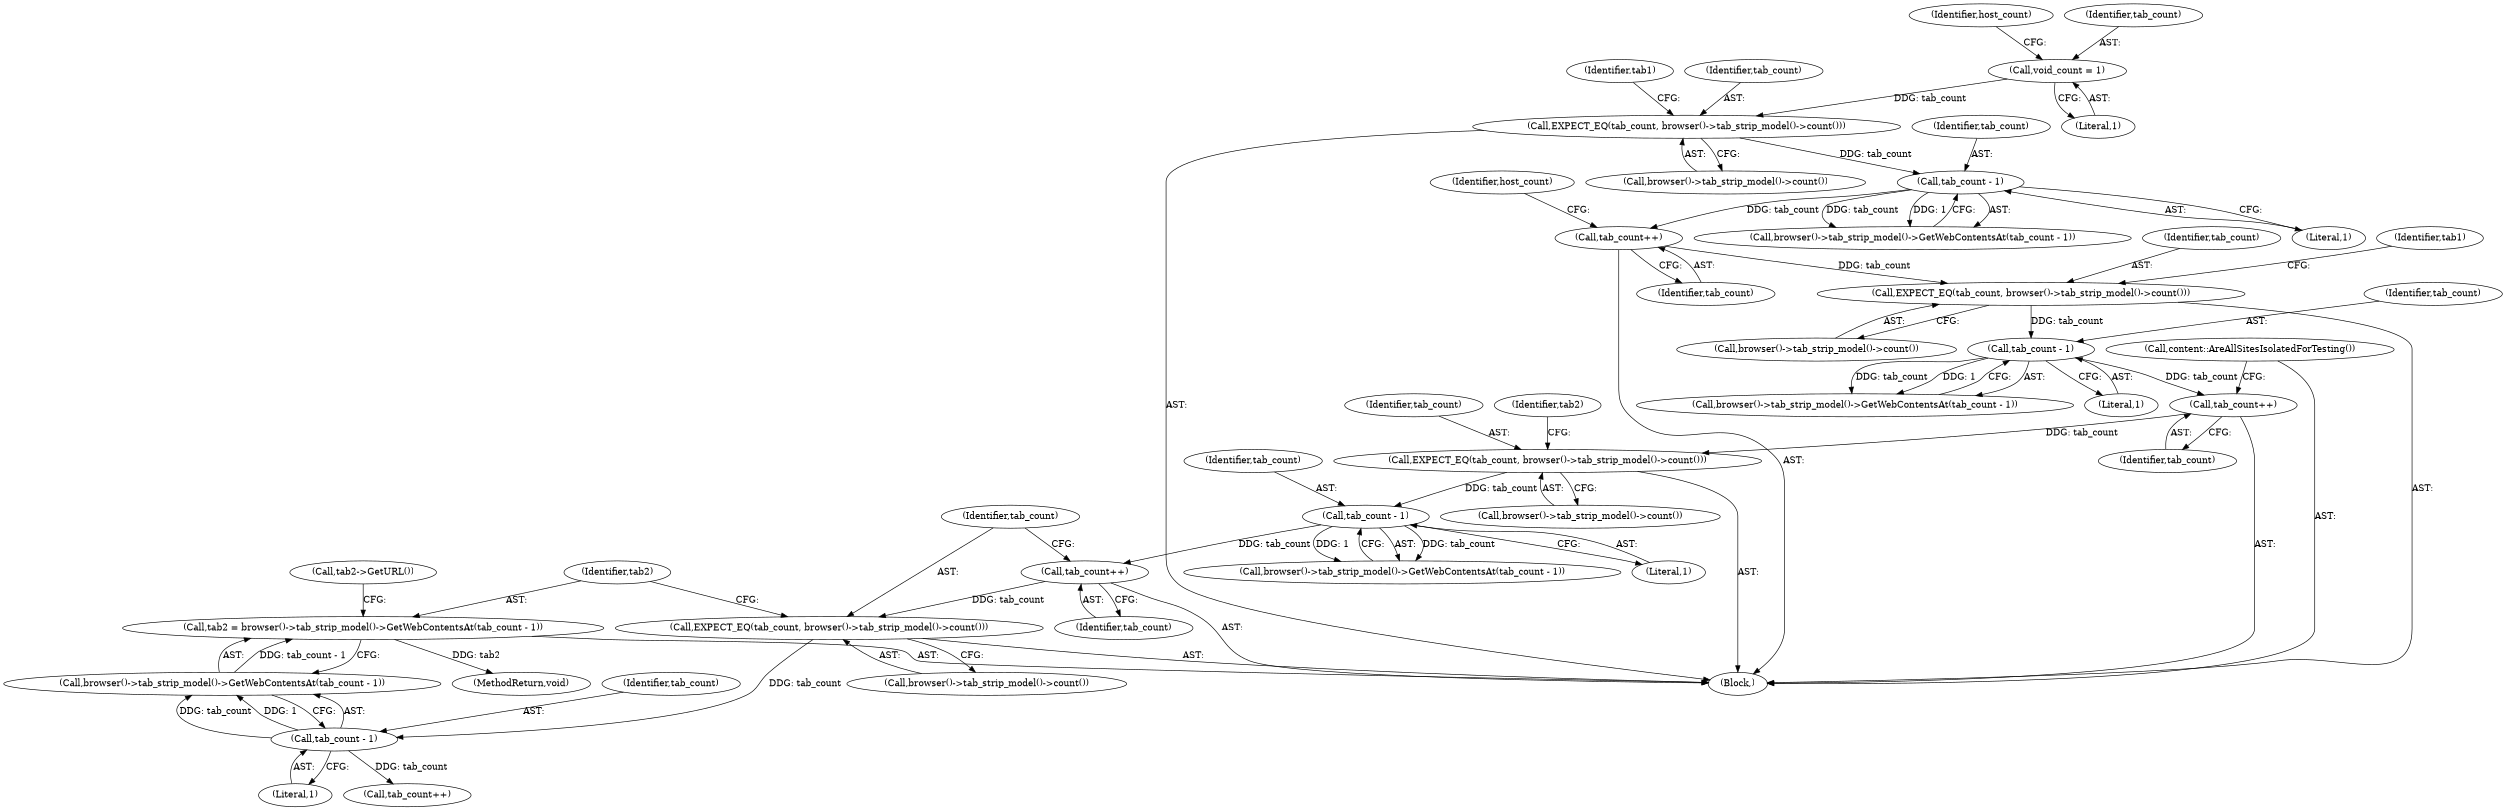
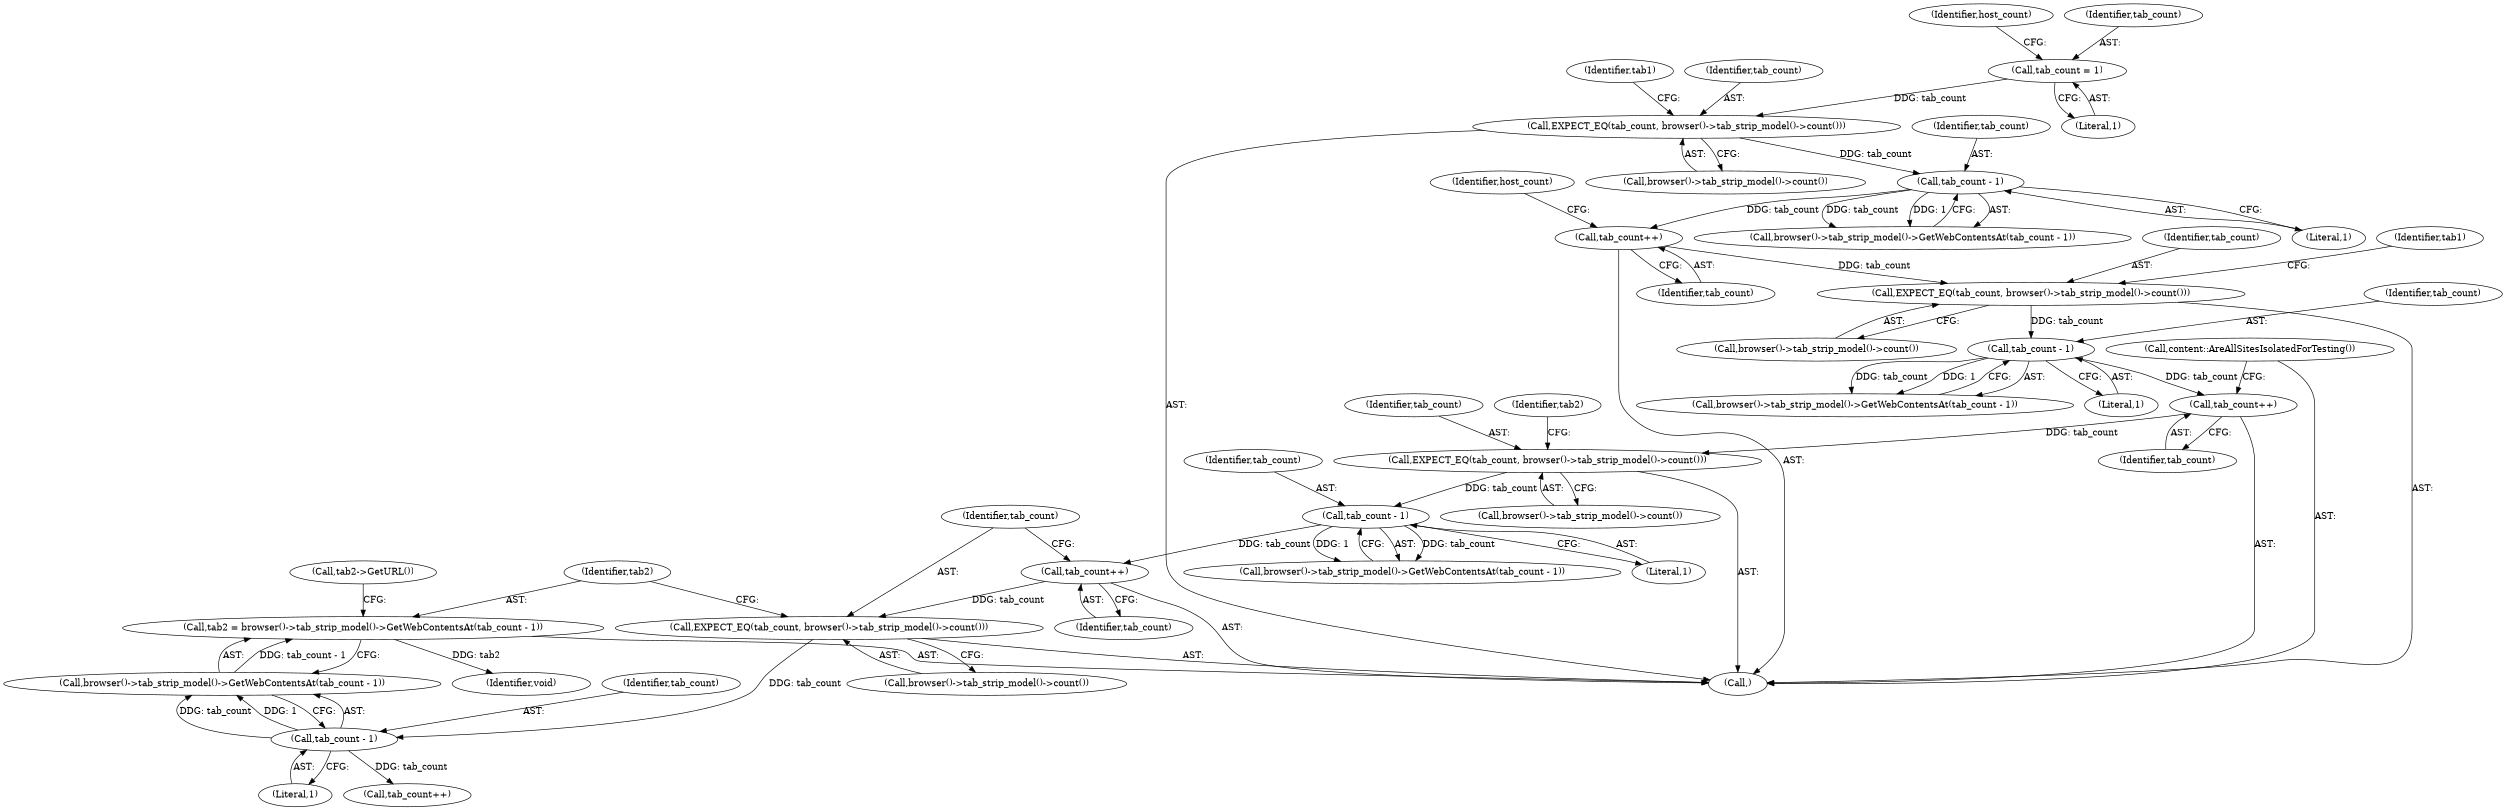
node "(Call,void_count = 1)": label "(Call,void_count = 1)" -> "(Call,tab_count = 1)"
node "(MethodReturn,void)": label "(MethodReturn,void)" -> "(Identifier,void)"
node "(Block,)": label "(Block,)" -> "(Call,)"
